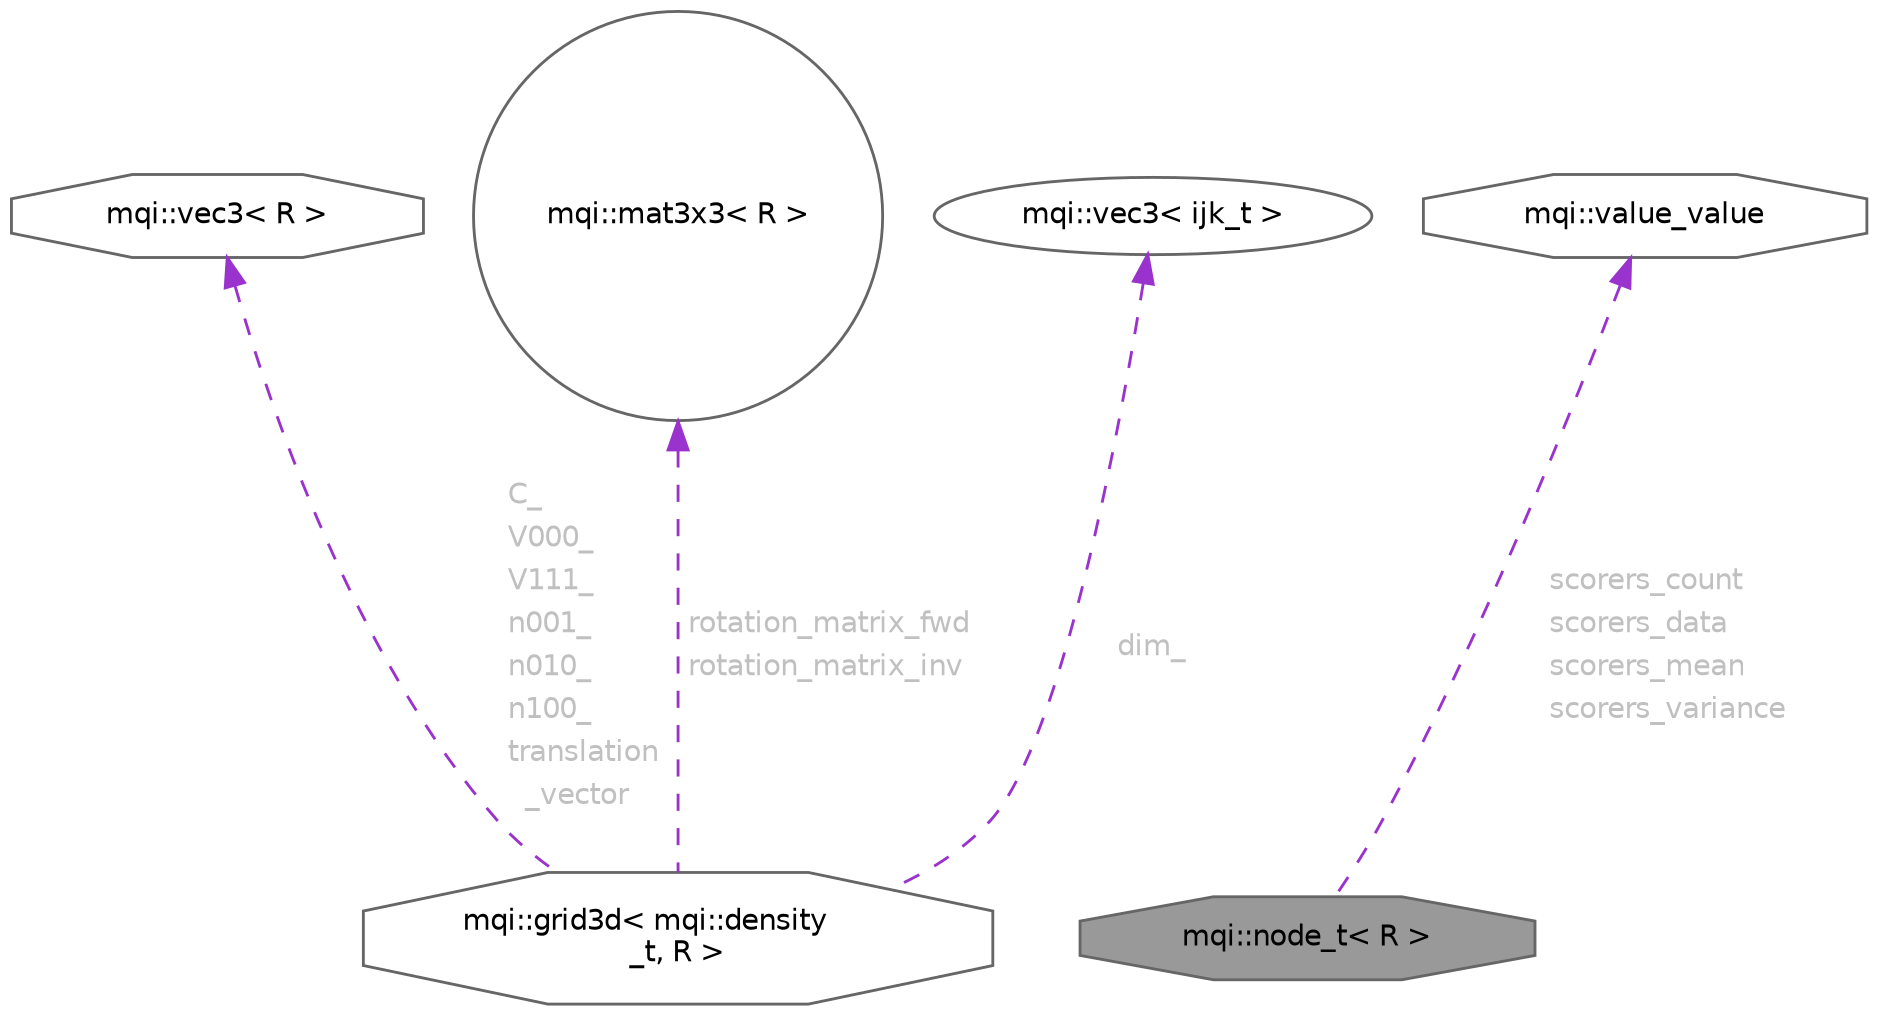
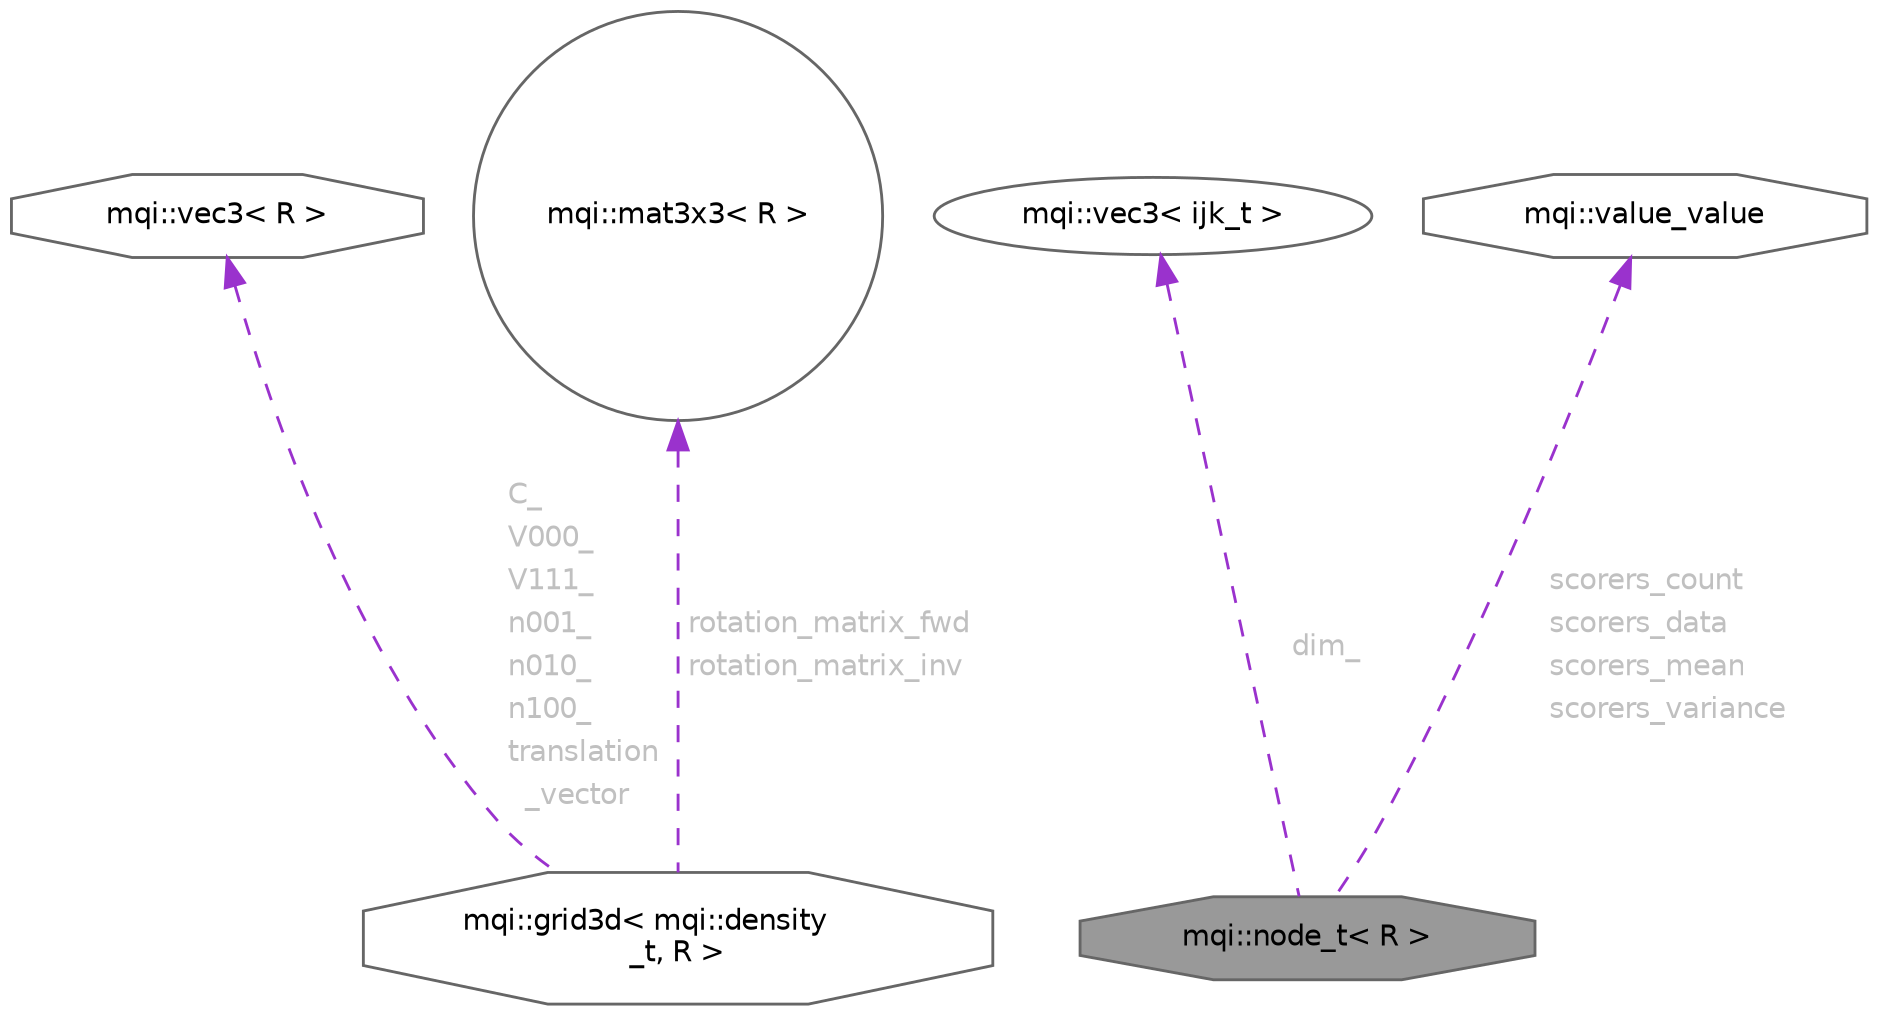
edge "mqi::grid3d< mqi::density _t, R >" -> "mqi::vec3< ijk_t >": now "mqi::node_t< R >" -> "mqi::vec3< ijk_t >"
